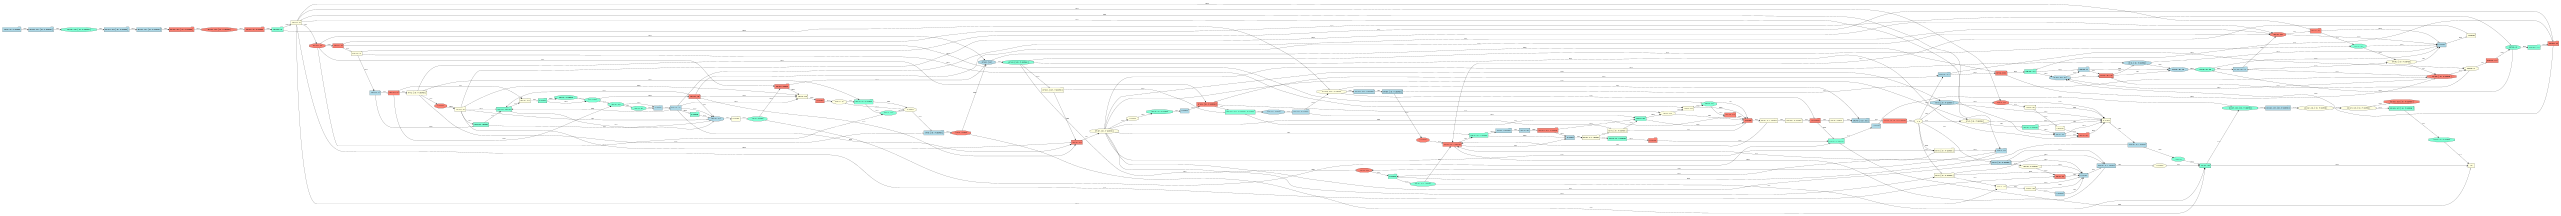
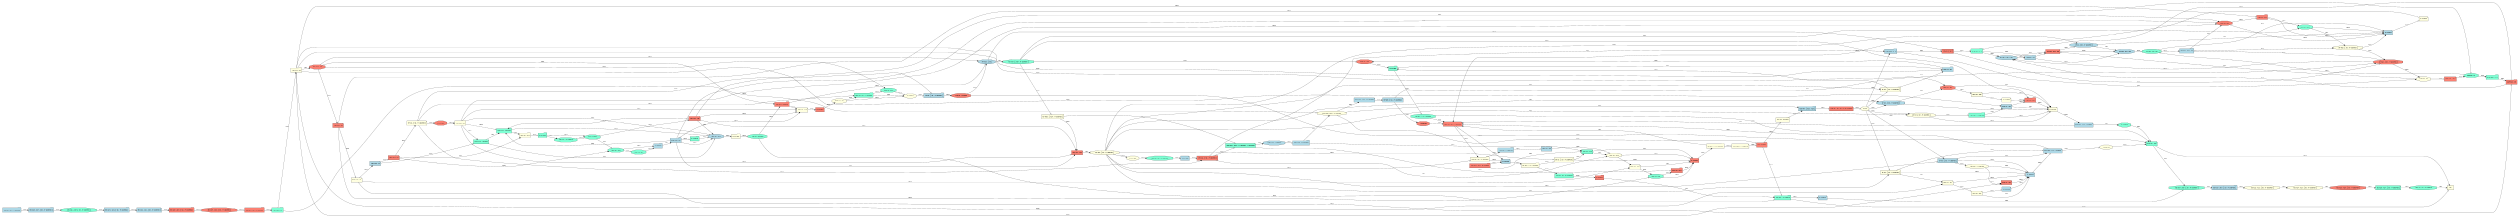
edge "ldp x24 , x23 , [ sp , # address ]" -> "ldp x28 , x27 , [ sp , # address ]": now "ldp x26 , x25 , [ sp , # address ]" -> "ldp x28 , x27 , [ sp , # address ]"
edge "mov x3 , xzr" -> "add x25 , x25 , # address": now "mov x3 , xzr" -> "mov x2 , x26"
node "add x2 , sp , # address": fillcolor aquamarine -> lightyellow
